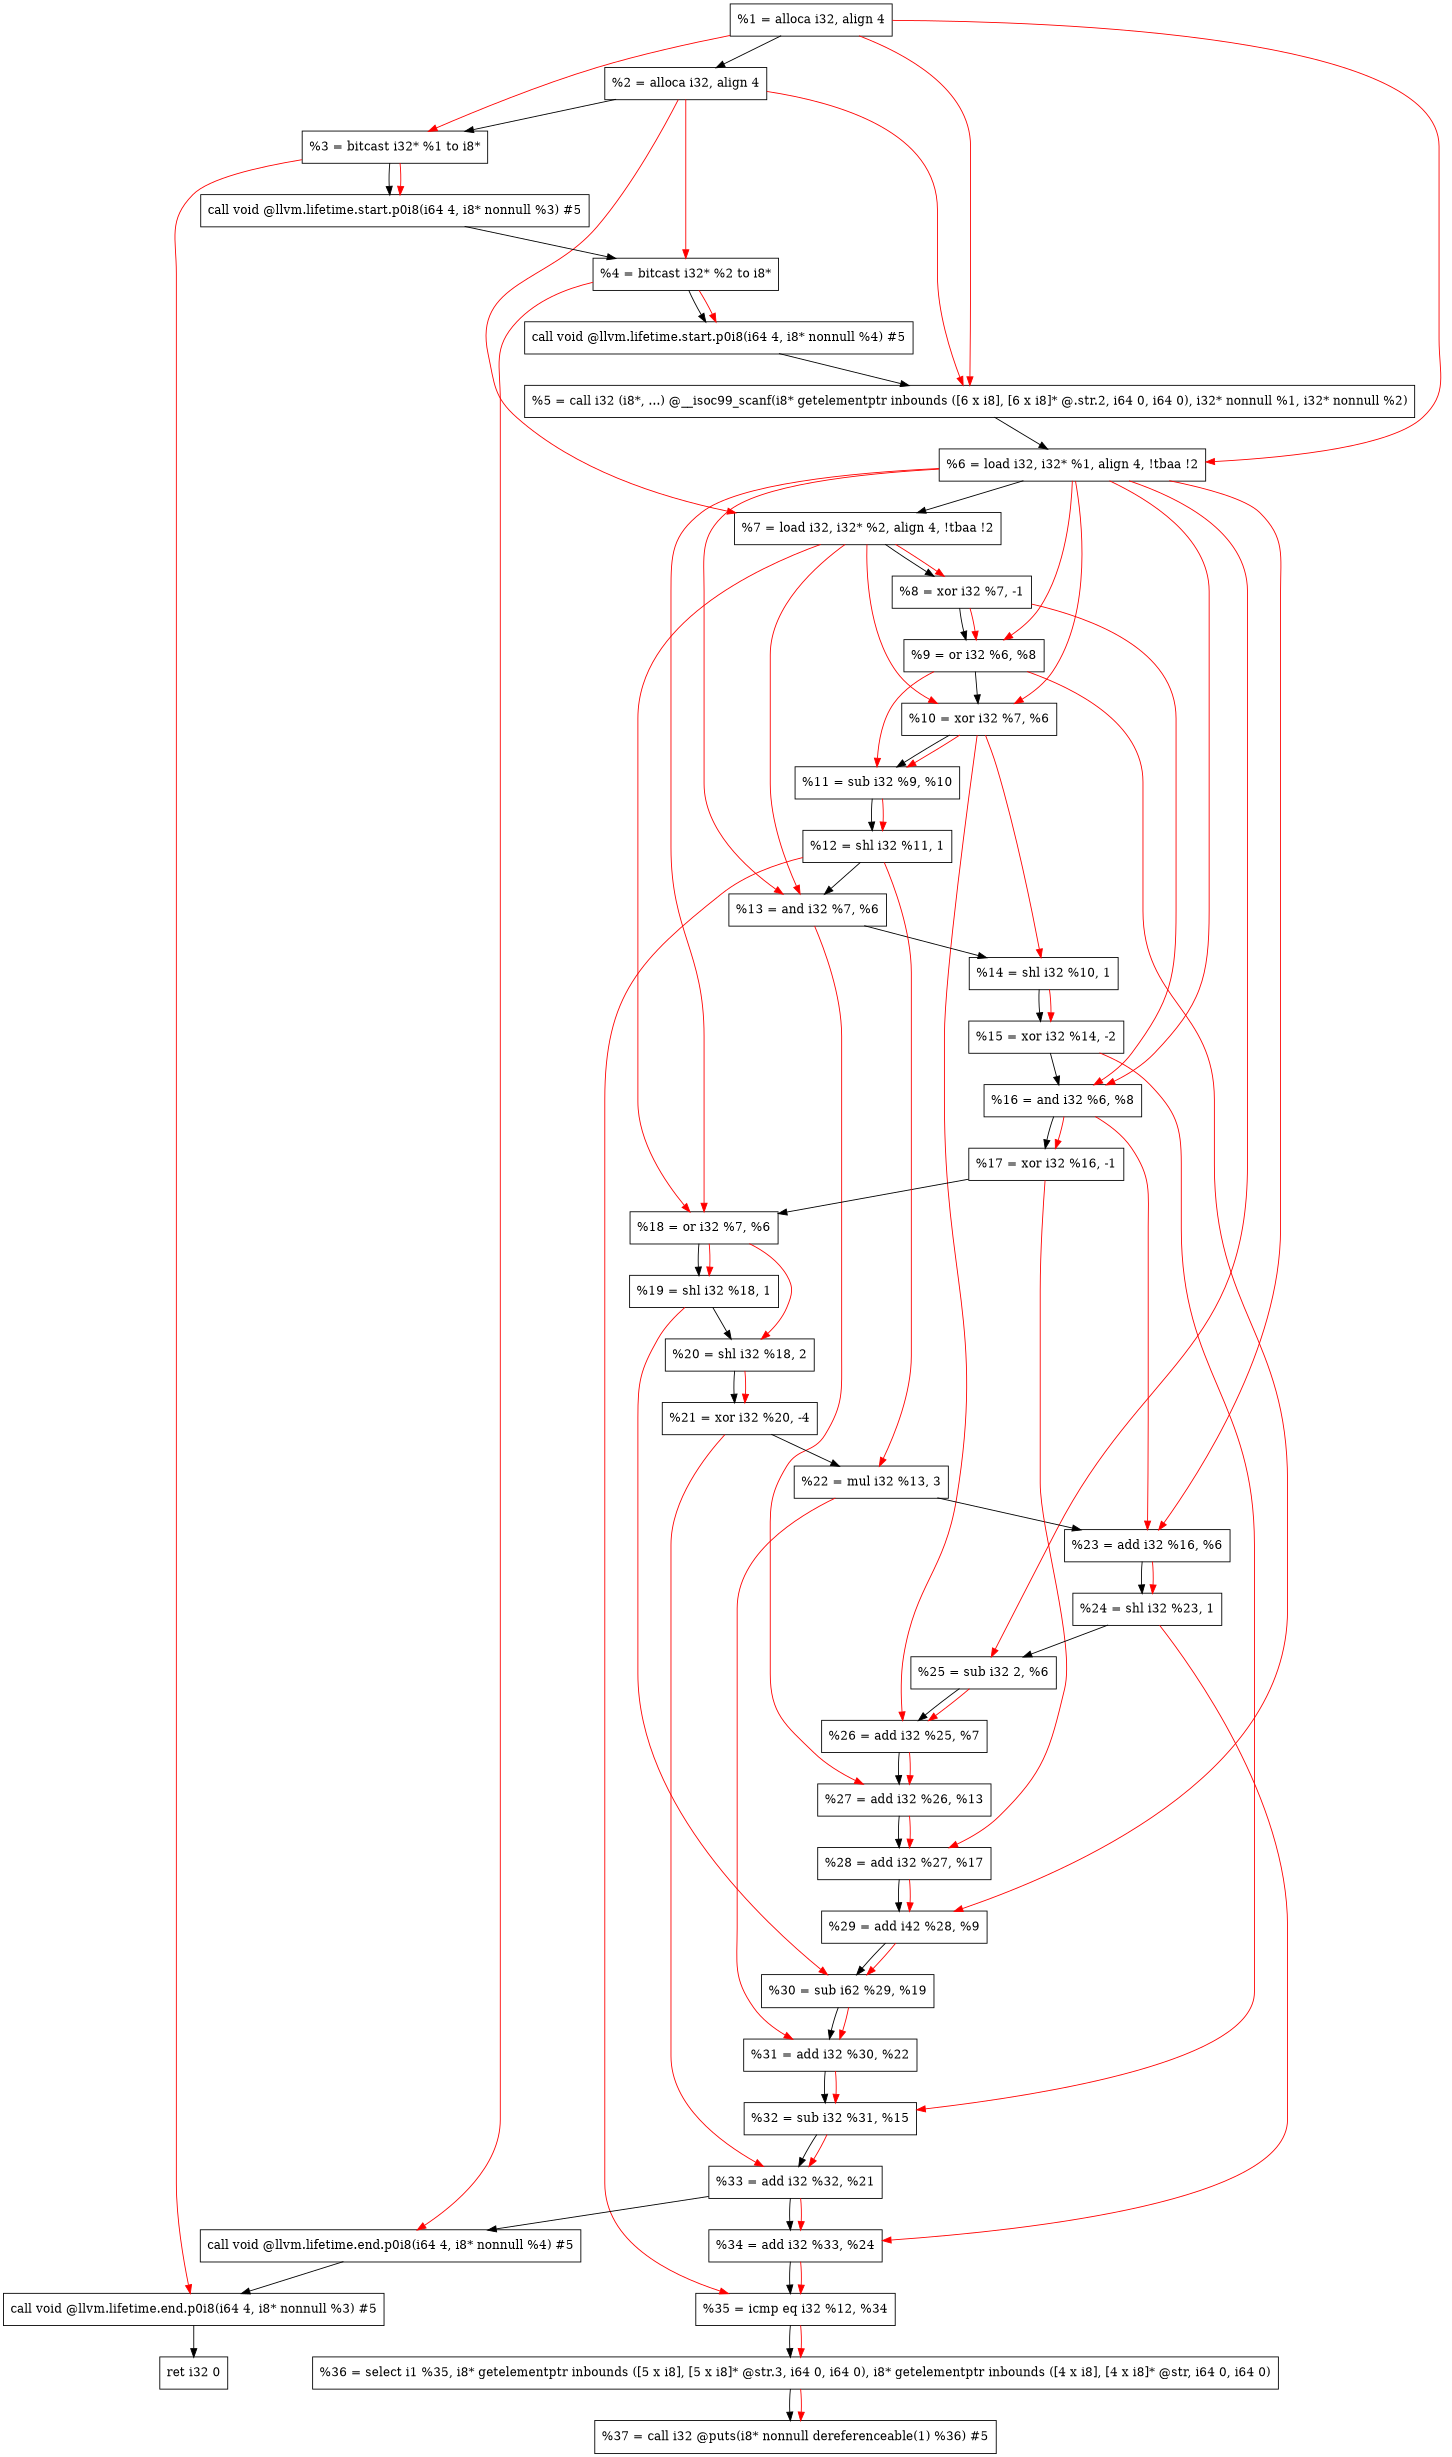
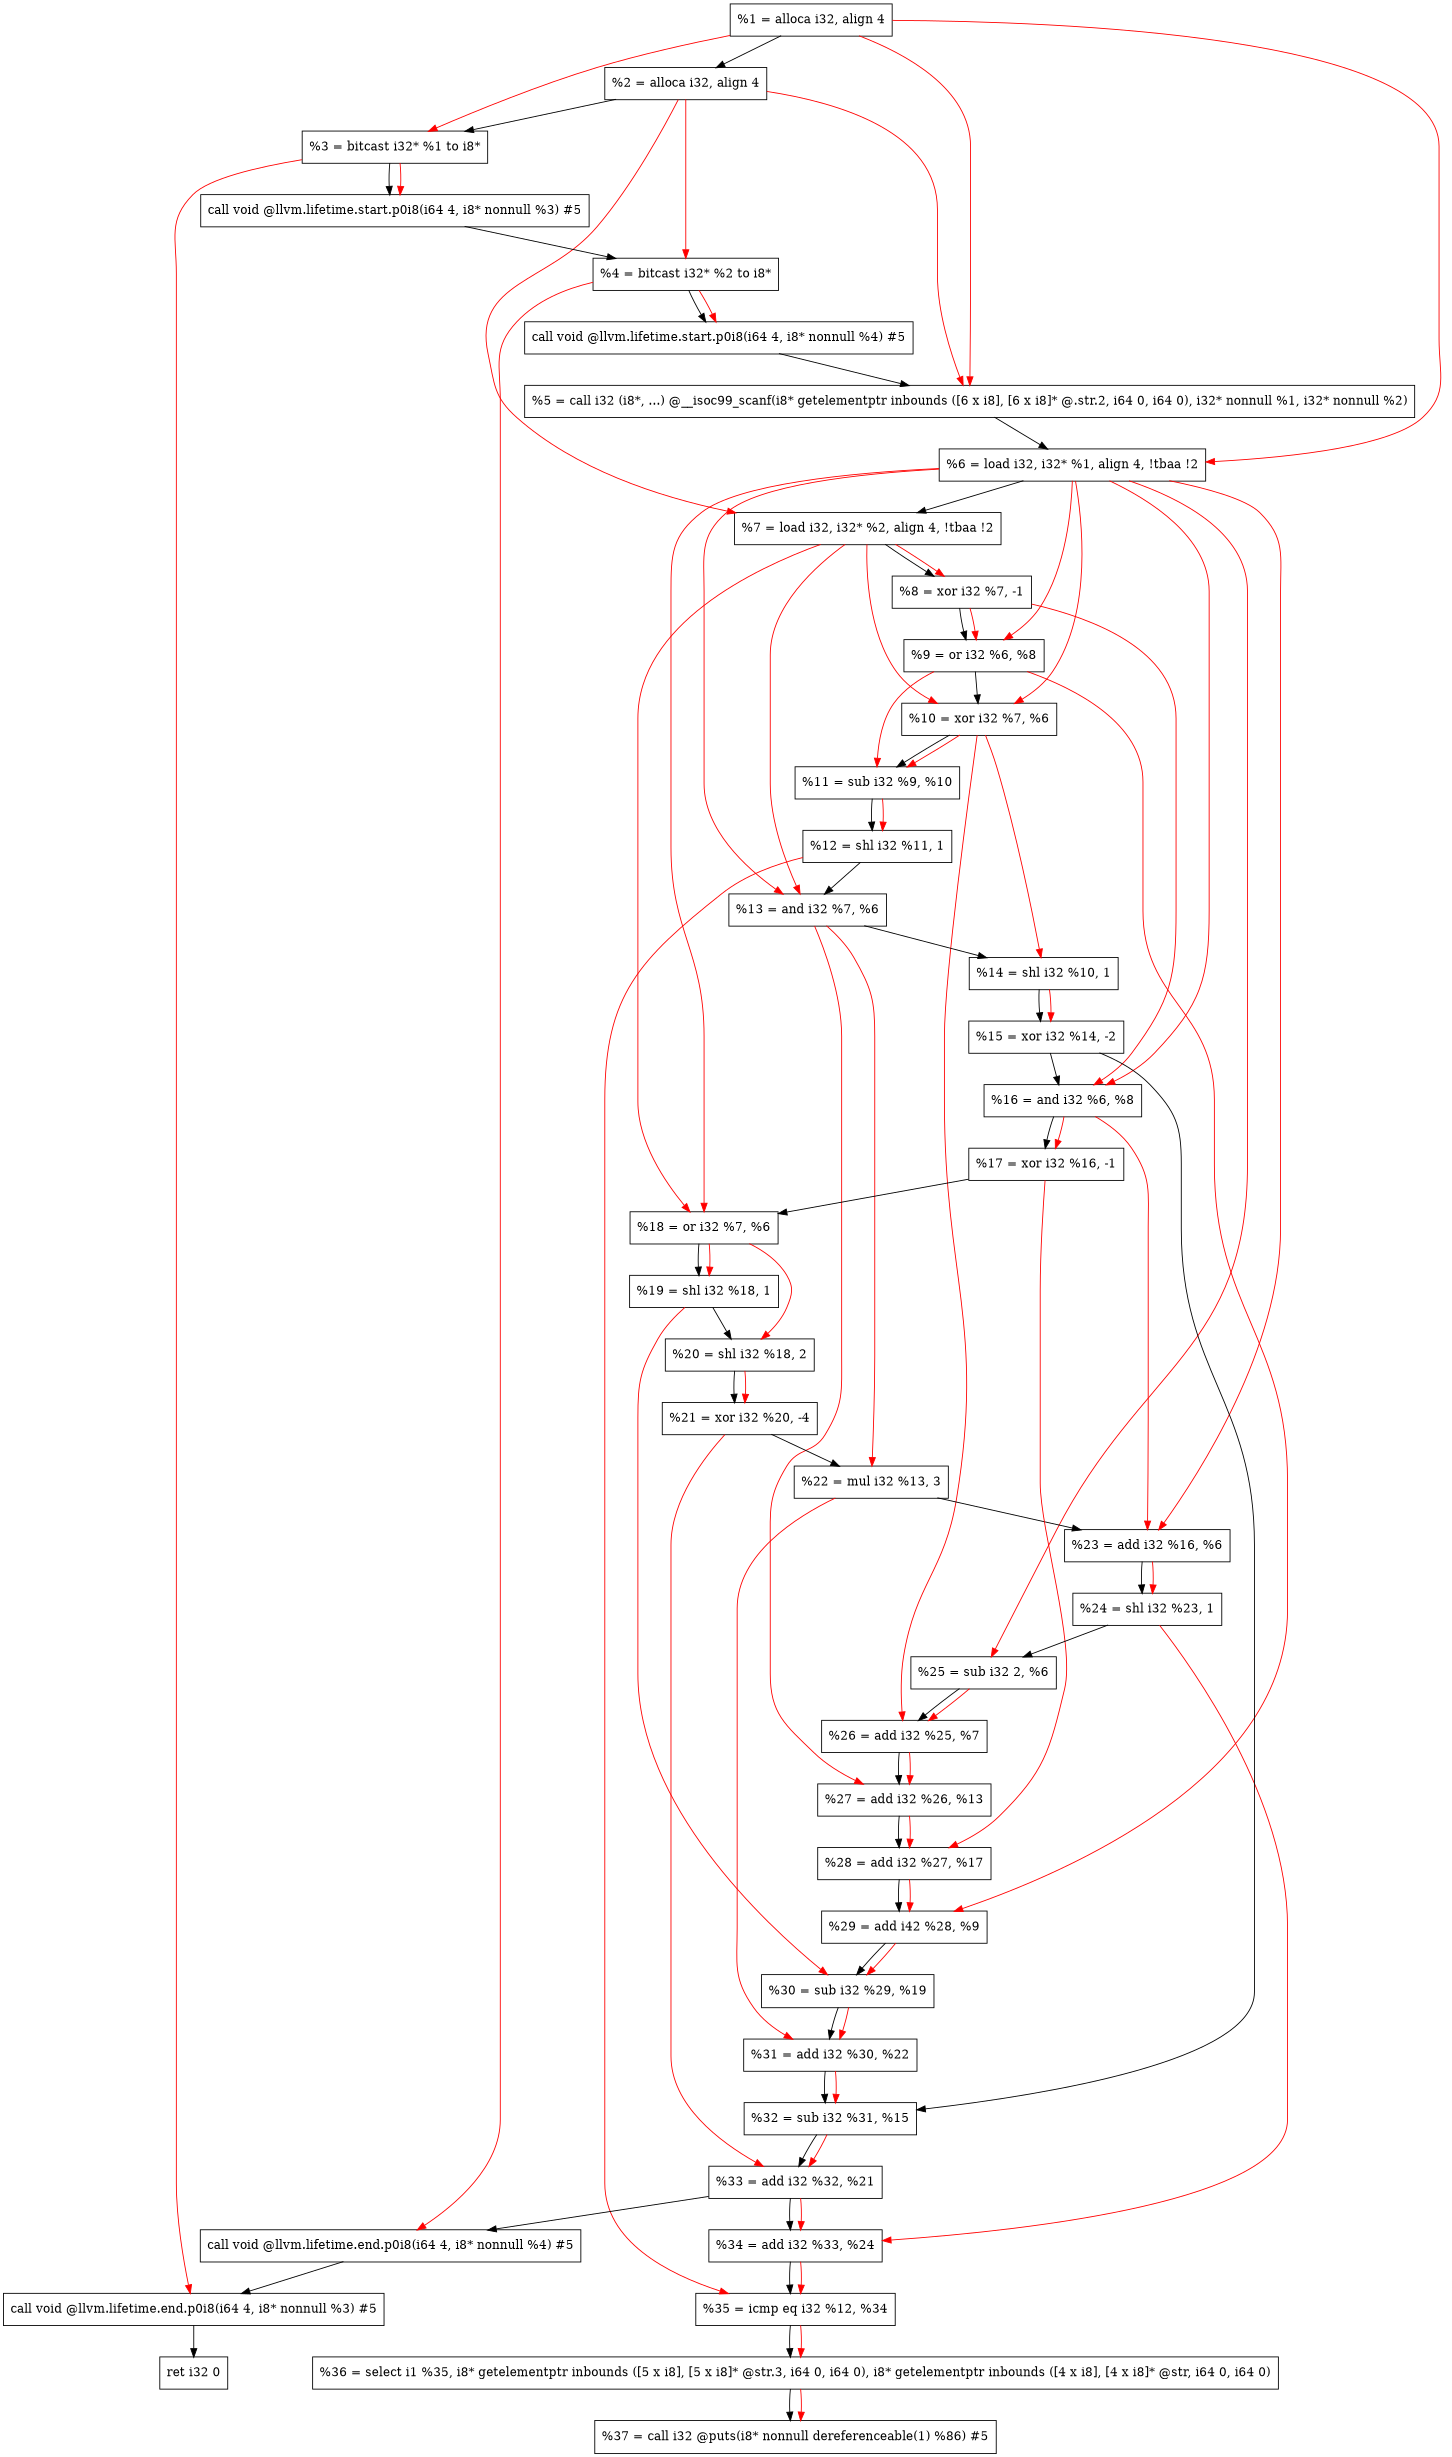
edge "%12 = shl i32 %11, 1" -> "%22 = mul i32 %13, 3": now "%13 = and i32 %7, %6" -> "%22 = mul i32 %13, 3"
edge "%15 = xor i32 %14, -2" -> "%32 = sub i32 %31, %15": color red -> black
node "%30 = sub i62 %29, %19": label "%30 = sub i62 %29, %19" -> "%30 = sub i32 %29, %19"
node "%37 = call i32 @puts(i8* nonnull dereferenceable(1) %36) #5": label "%37 = call i32 @puts(i8* nonnull dereferenceable(1) %36) #5" -> "%37 = call i32 @puts(i8* nonnull dereferenceable(1) %86) #5"
